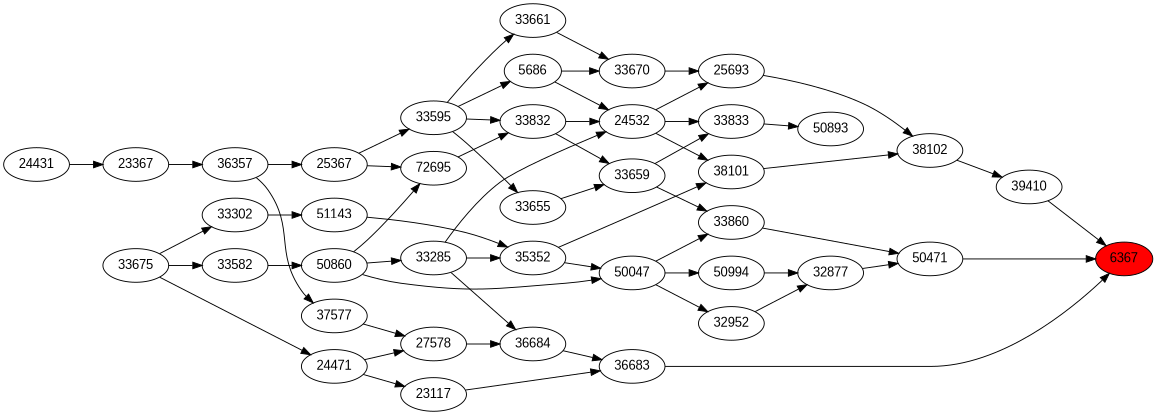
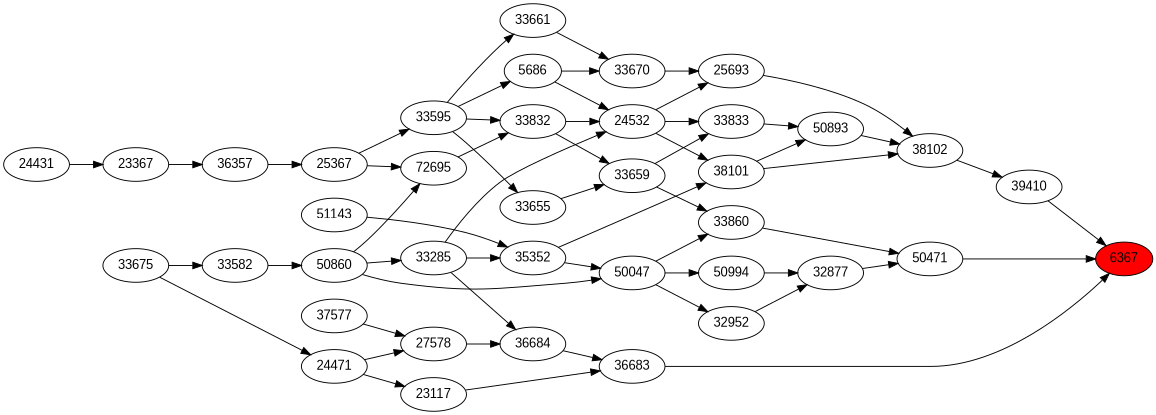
edge "50893" -> "38102": added
edge "38101" -> "50893": added
node "33302": removed
edge "36357" -> "37577": removed
